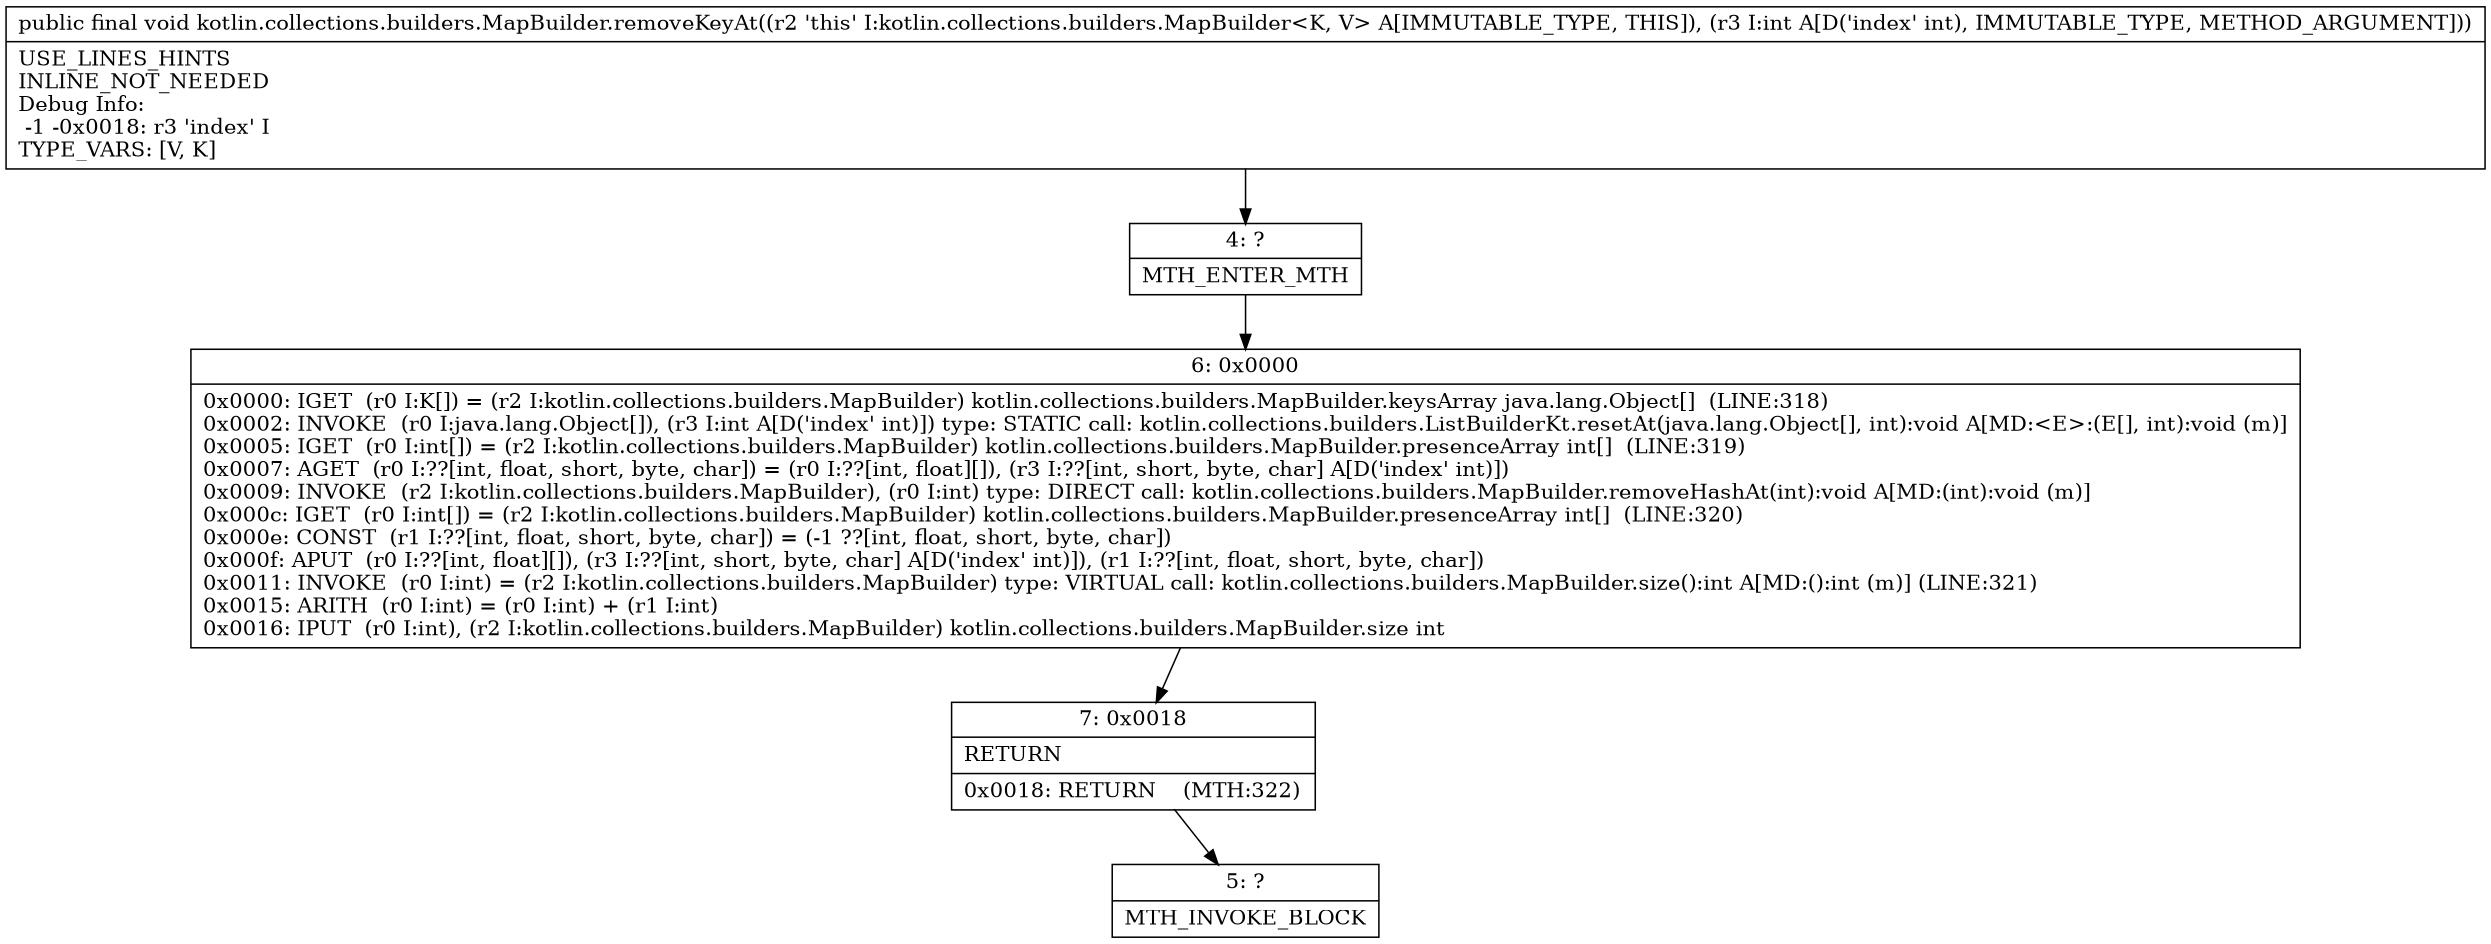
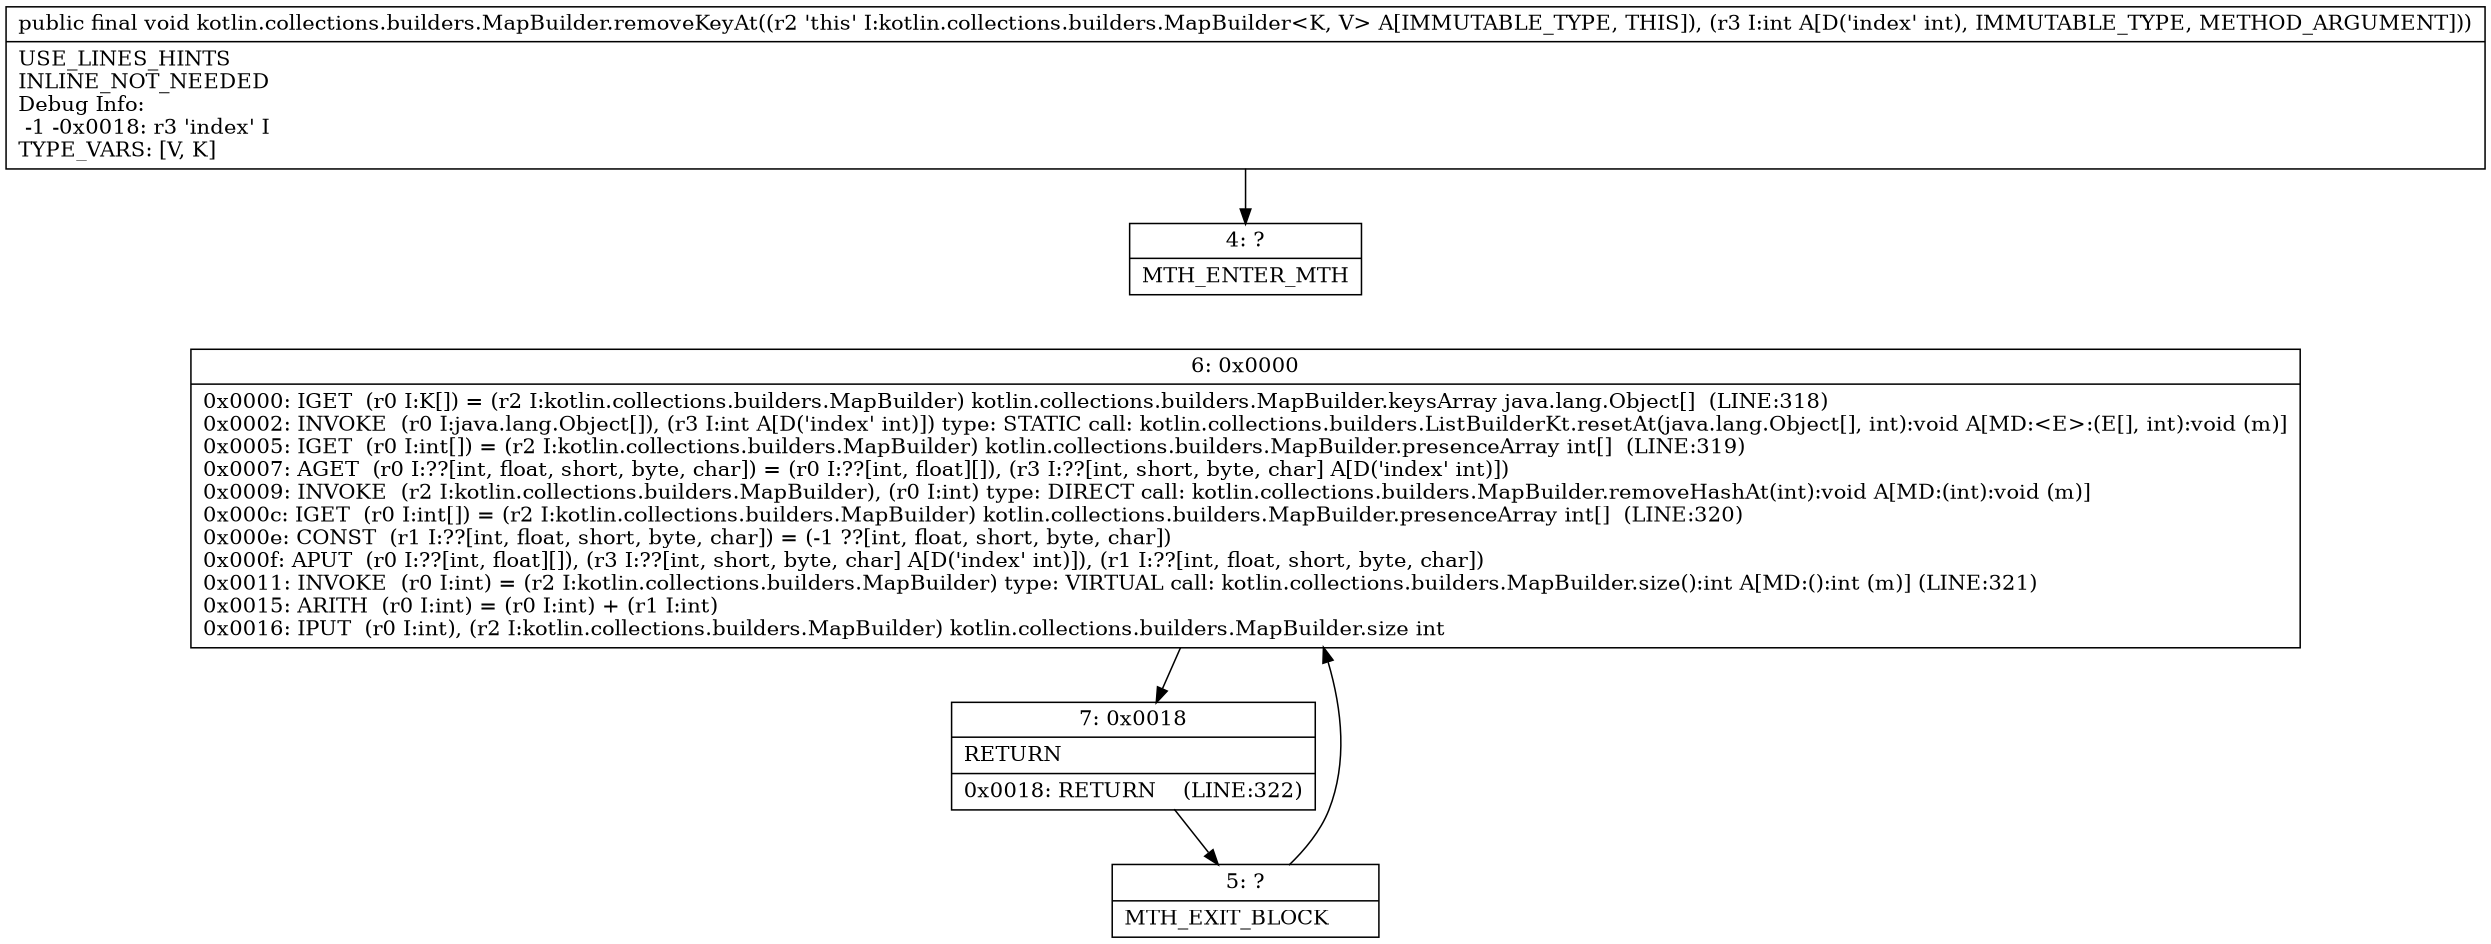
edge "4: ?" -> "6: 0x0000": now "5: ?" -> "6: 0x0000"
node "7: 0x0018": text "0x0018: RETURN    (MTH:322)" -> "0x0018: RETURN    (LINE:322)"
node "5: ?": text "MTH_INVOKE_BLOCK" -> "MTH_EXIT_BLOCK"
